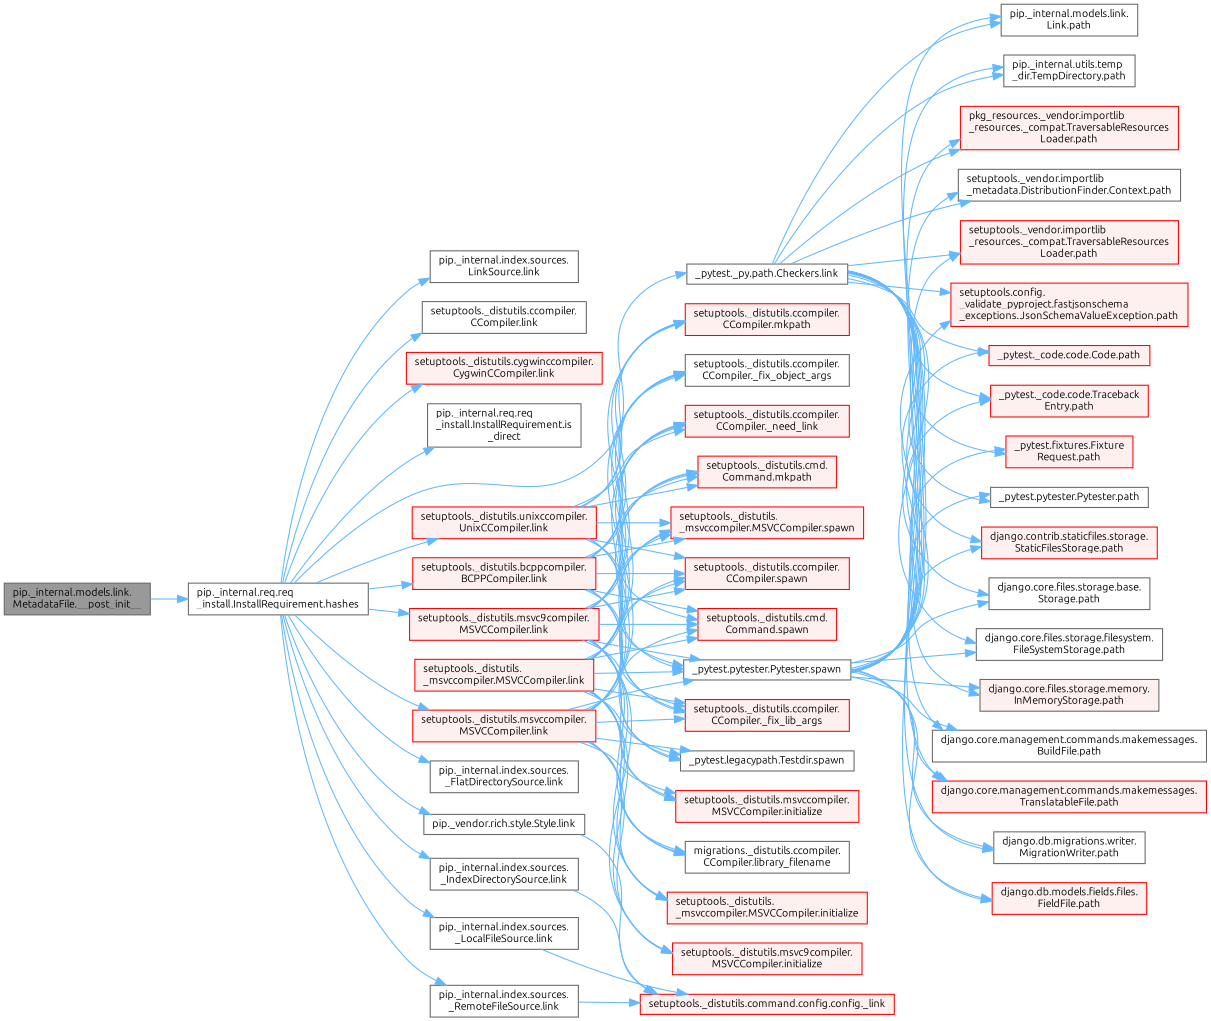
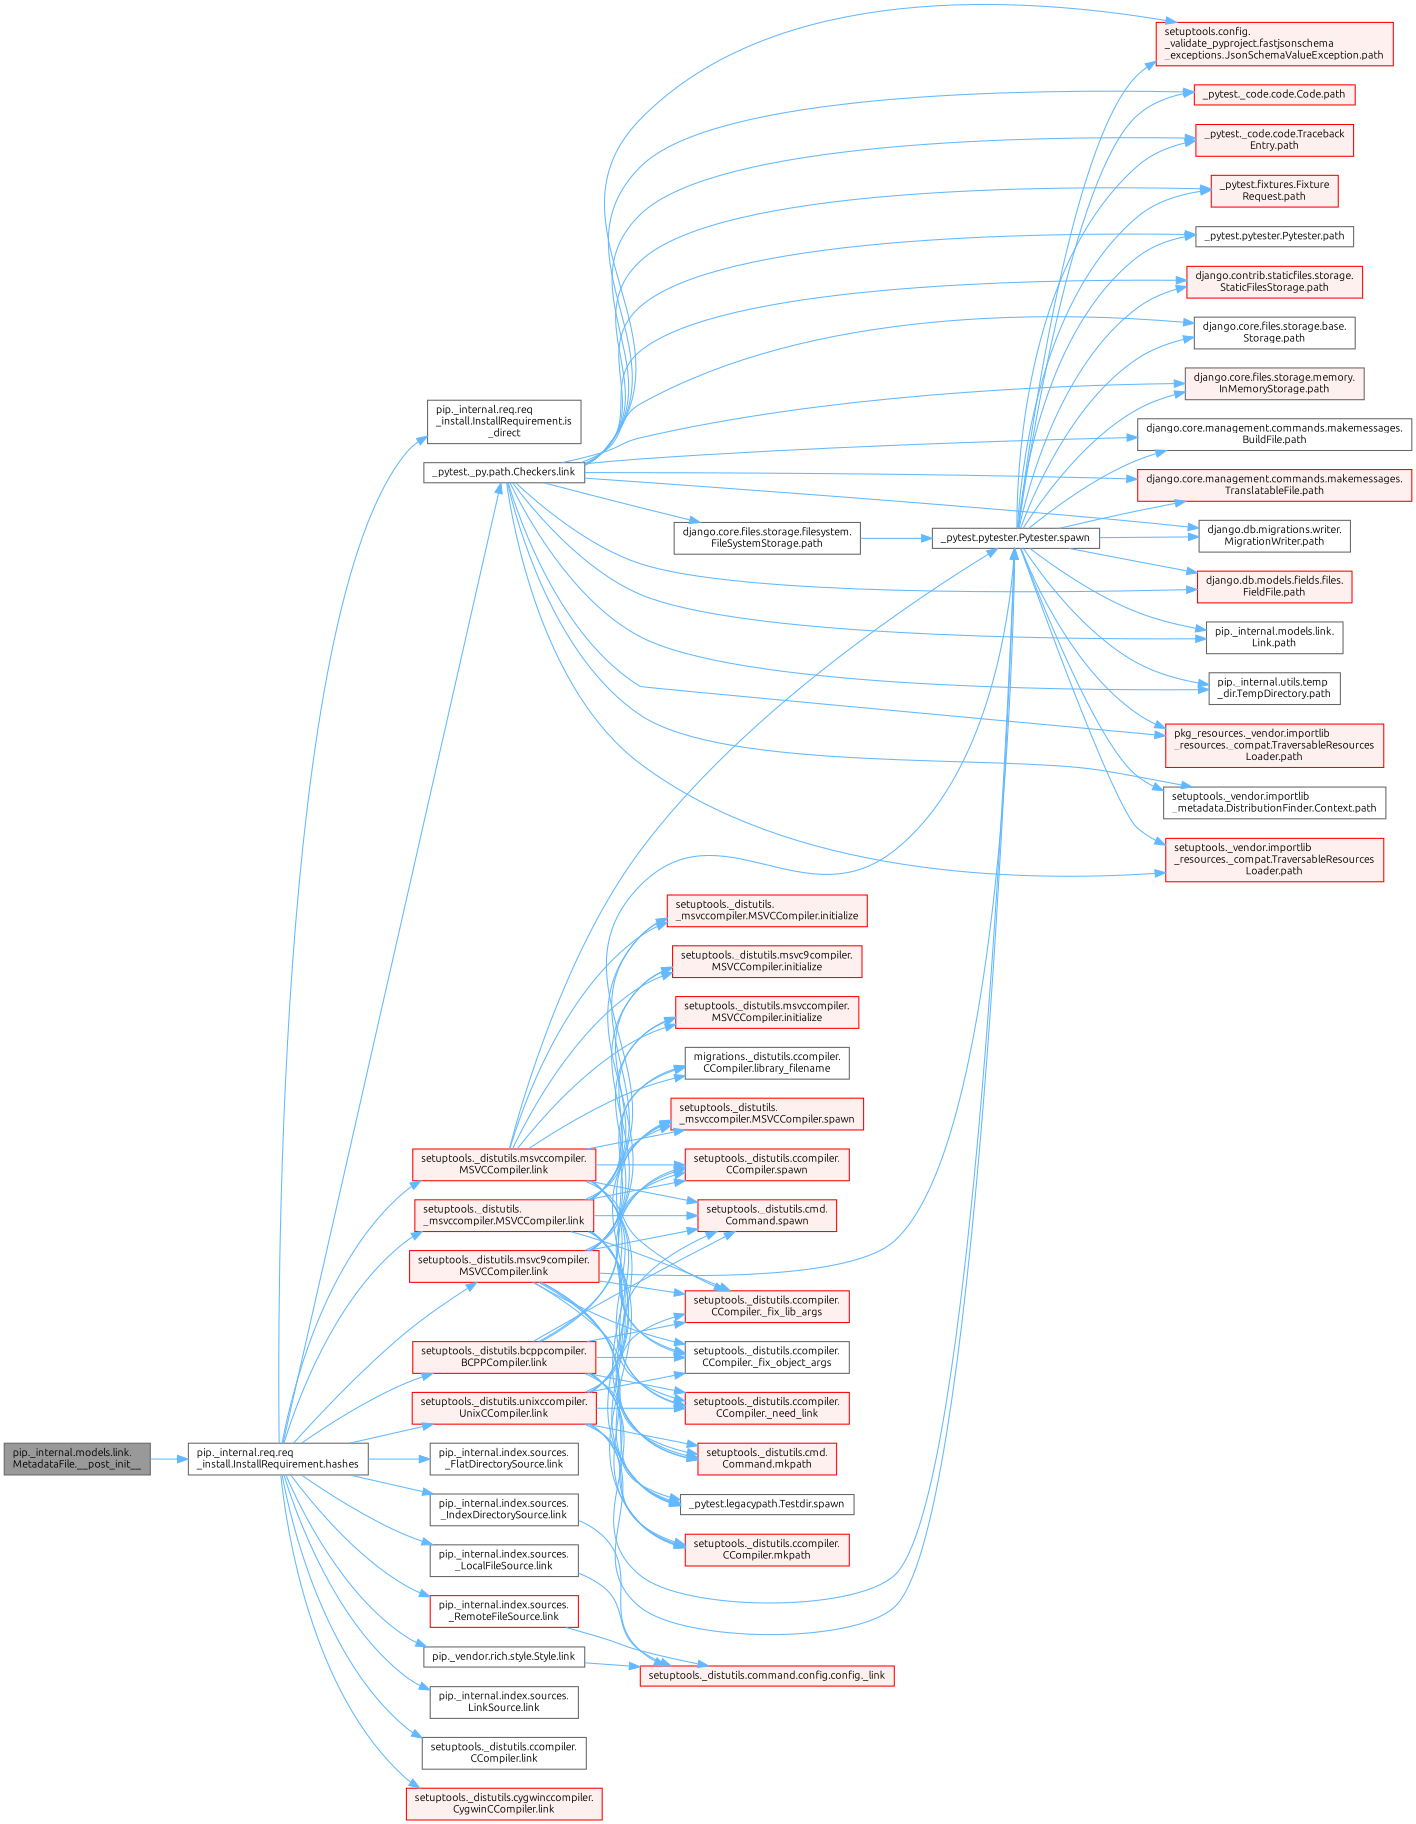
edge "_pytest.pytester.Pytester.spawn" -> "django.core.files.storage.filesystem. FileSystemStorage.path": reversed
node "pip._internal.index.sources. _RemoteFileSource.link": color grey40 -> red
edge "pip._internal.req.req _install.InstallRequirement.hashes" -> "setuptools._distutils. _msvccompiler.MSVCCompiler.link": added
edge "setuptools._distutils.unixccompiler. UnixCCompiler.link" -> "_pytest.legacypath.Testdir.spawn": added
